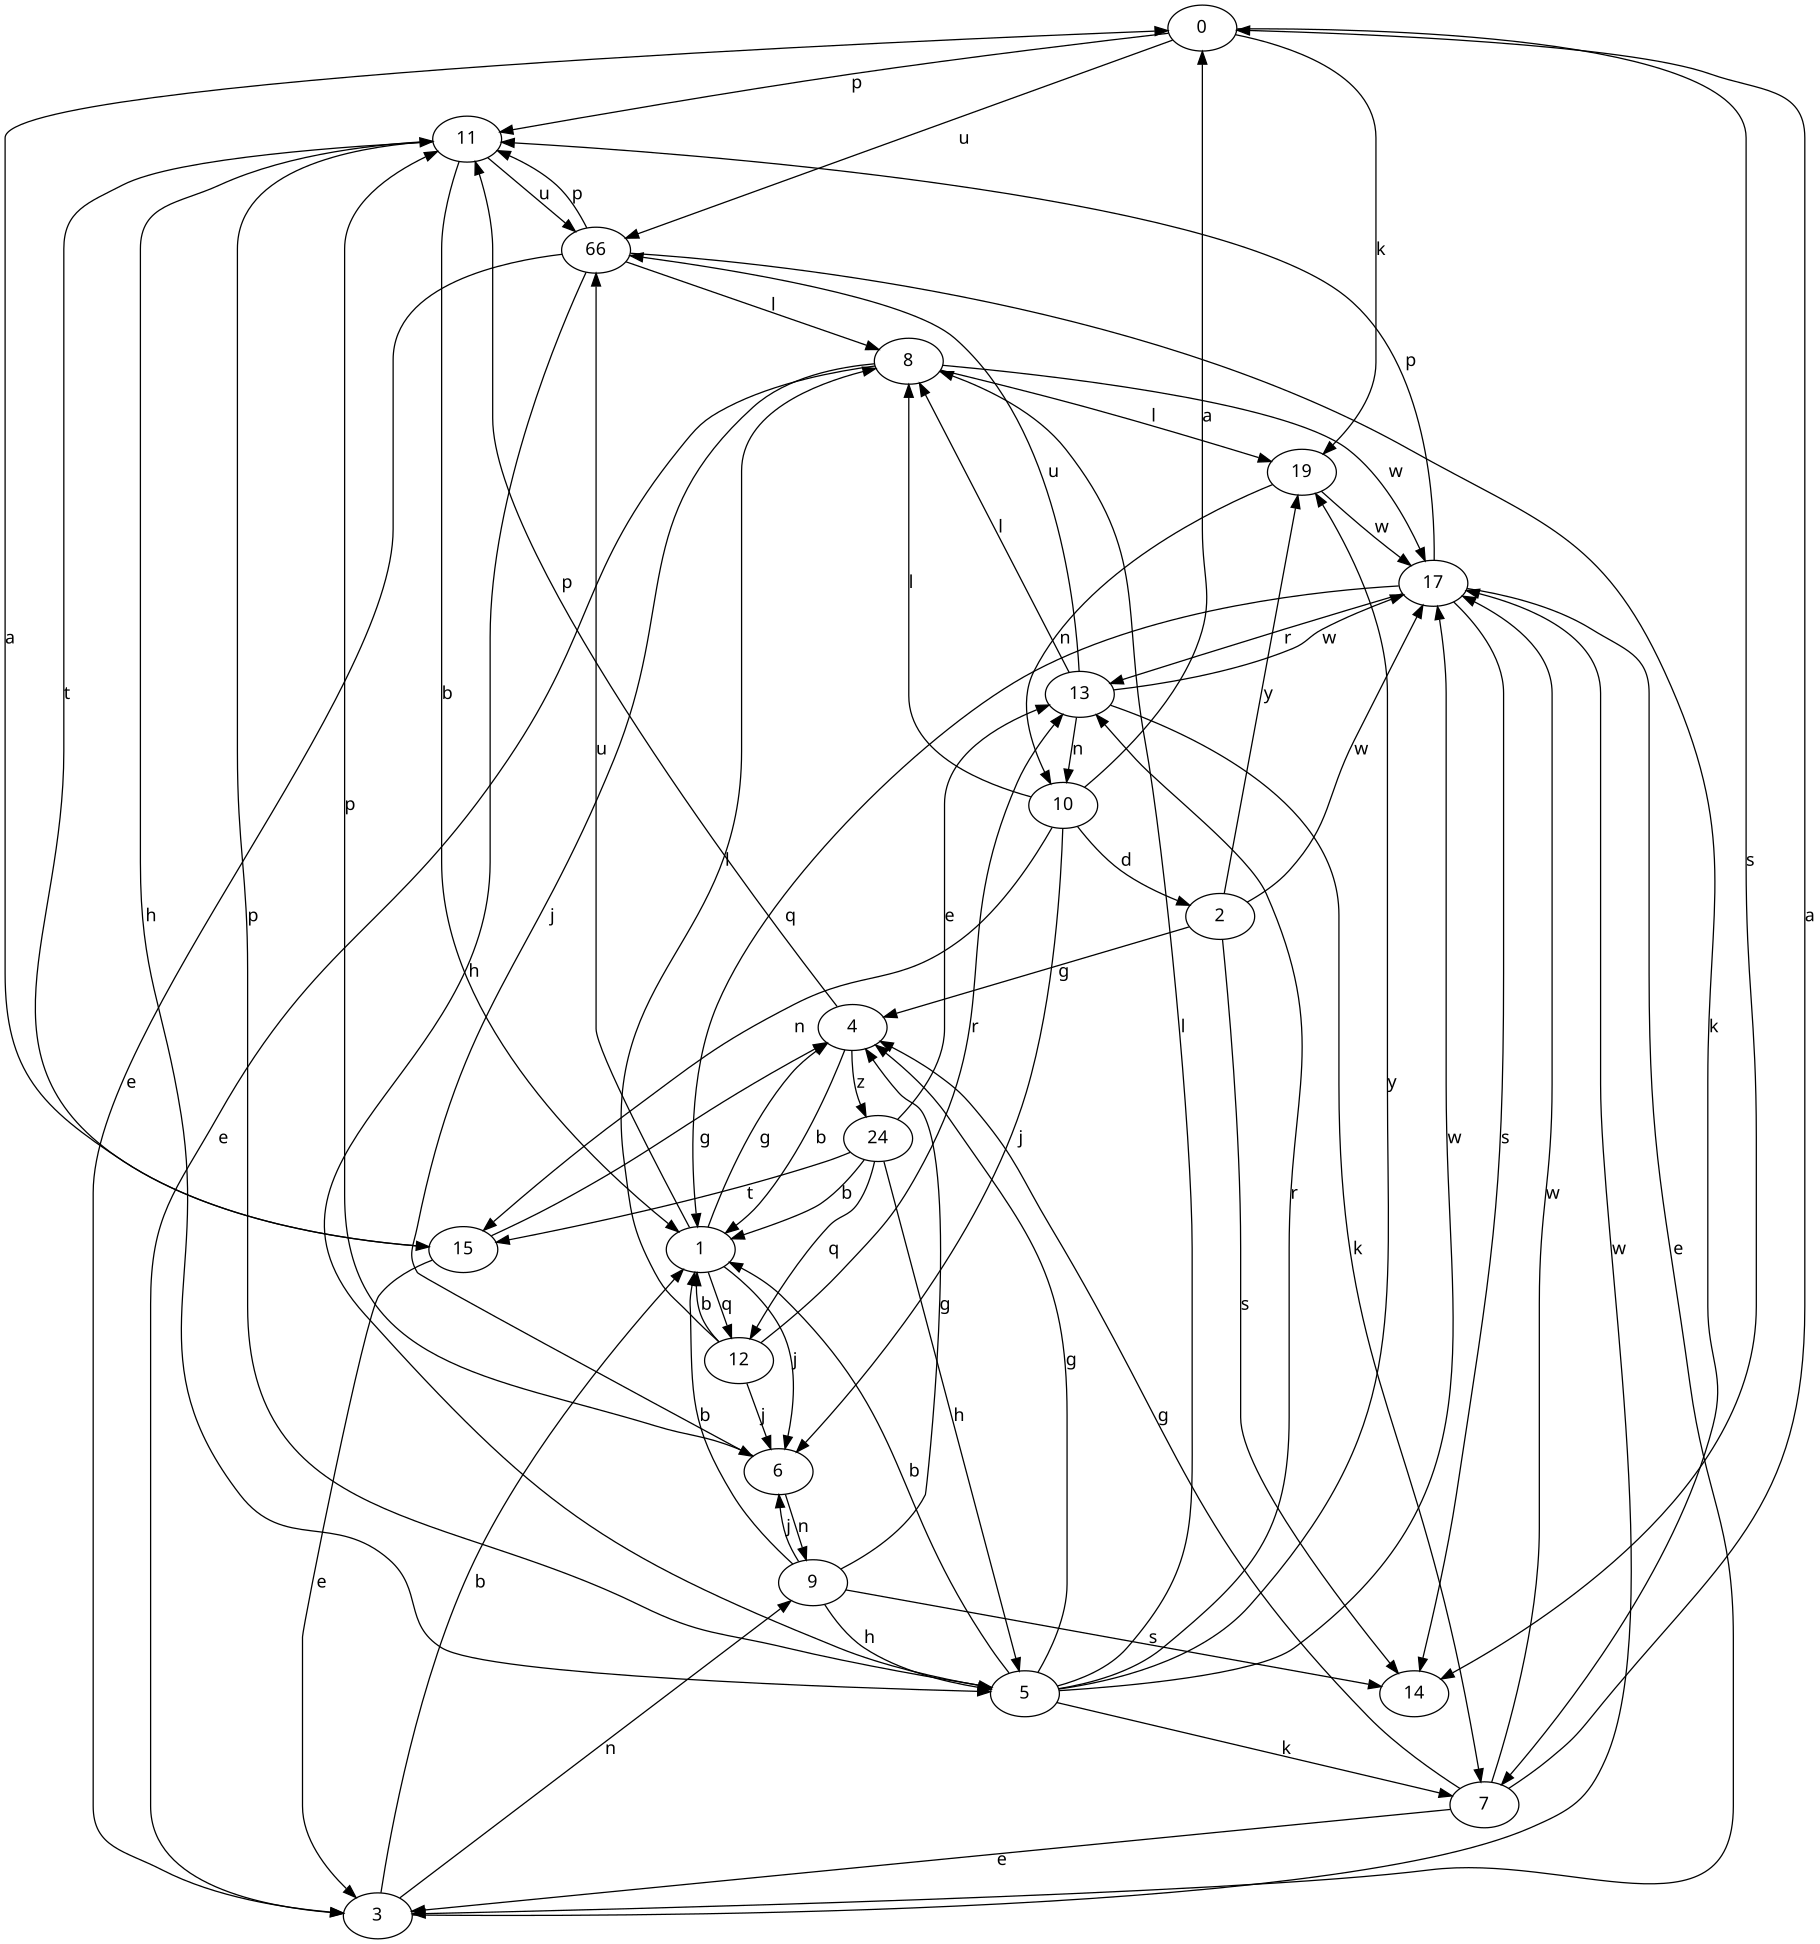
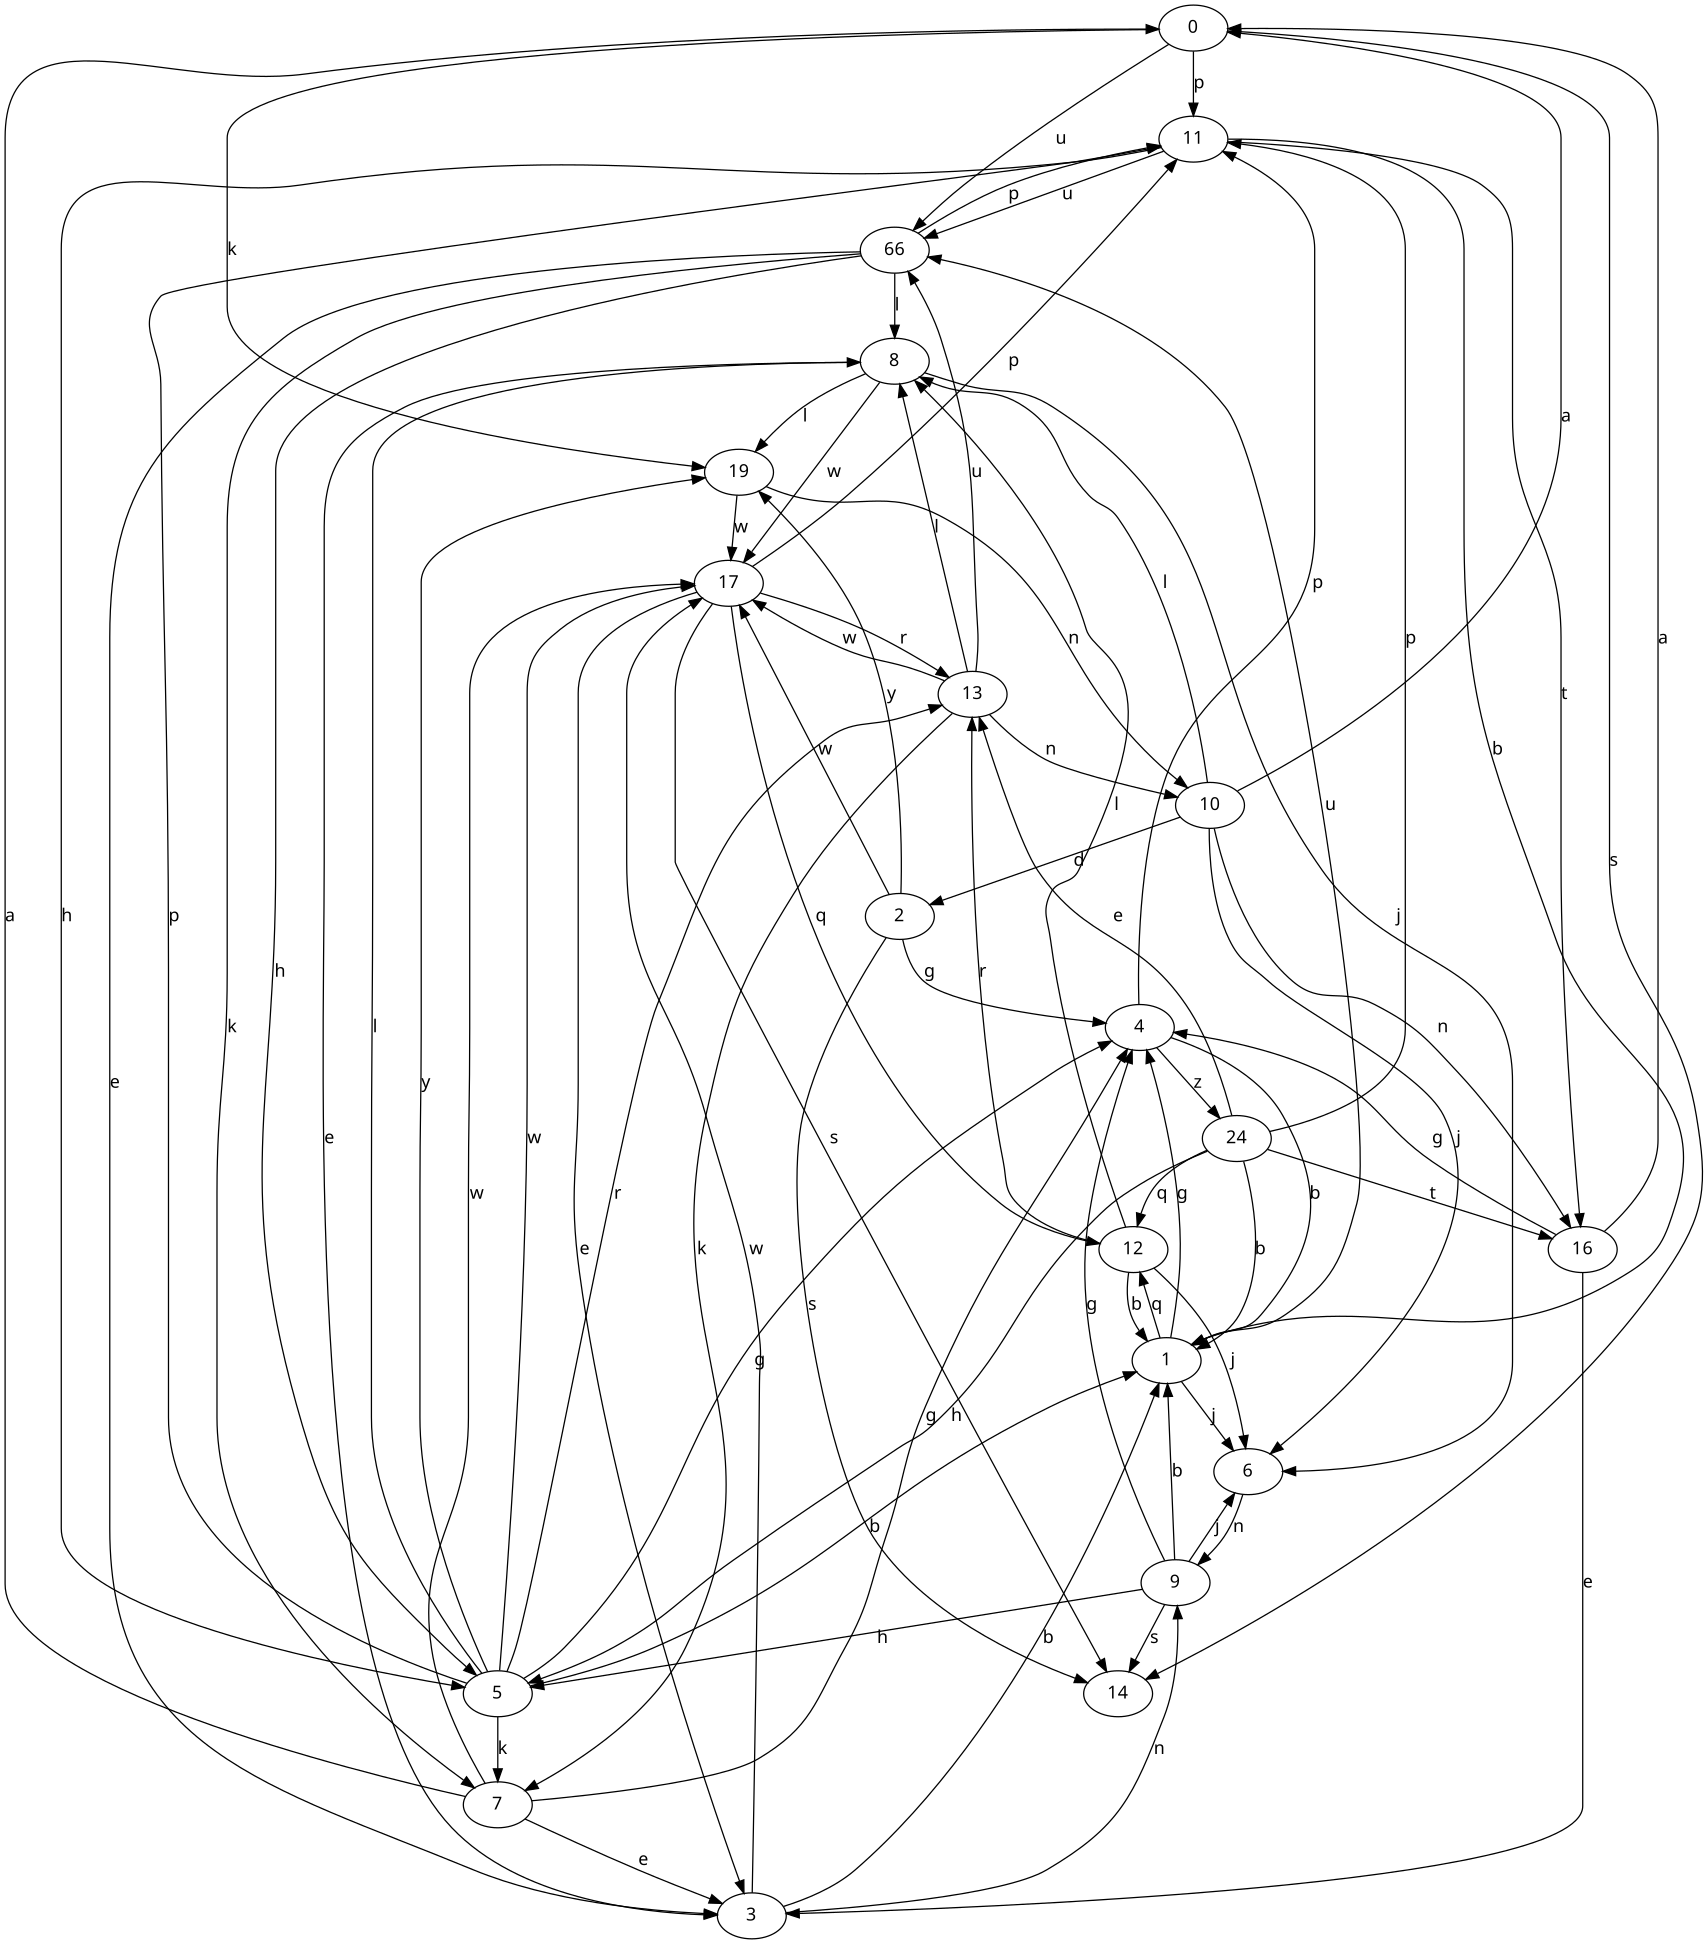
edge "17" -> "1": now "17" -> "12"
edge "6" -> "11": now "24" -> "11"
node "15": label "15" -> "16"
